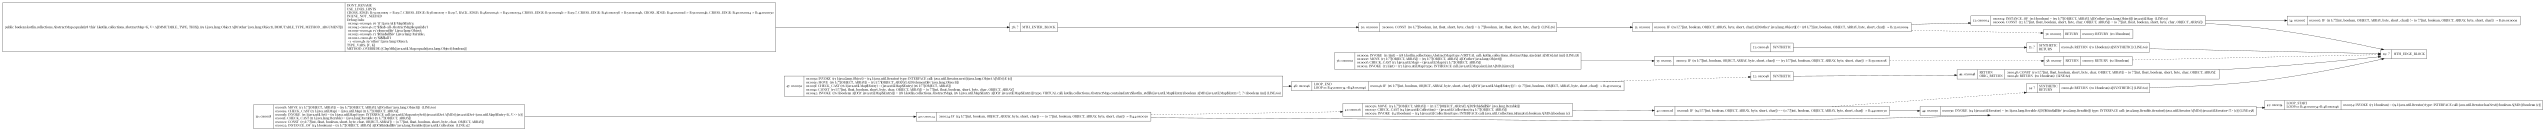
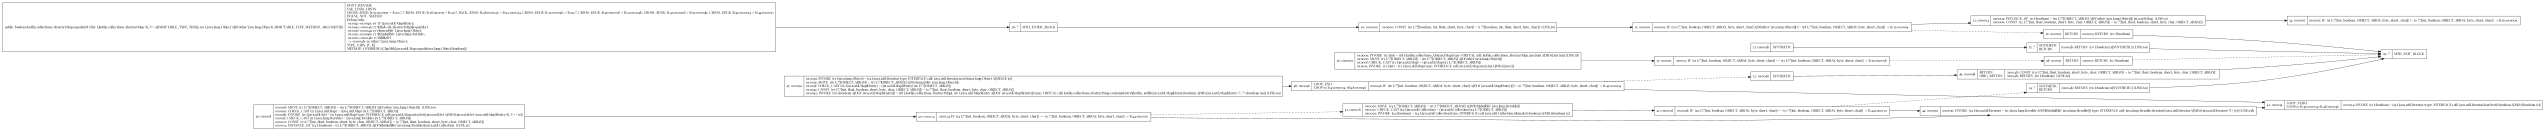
edge "33: 0x0004" -> "29: ?": now "32: 0x0003" -> "29: ?"
node "29: ?": text "MTH_EDGE_BLOCK" -> "MTH_EXIT_BLOCK"
edge "48: 0x0046" -> "45: 0x0034": added
